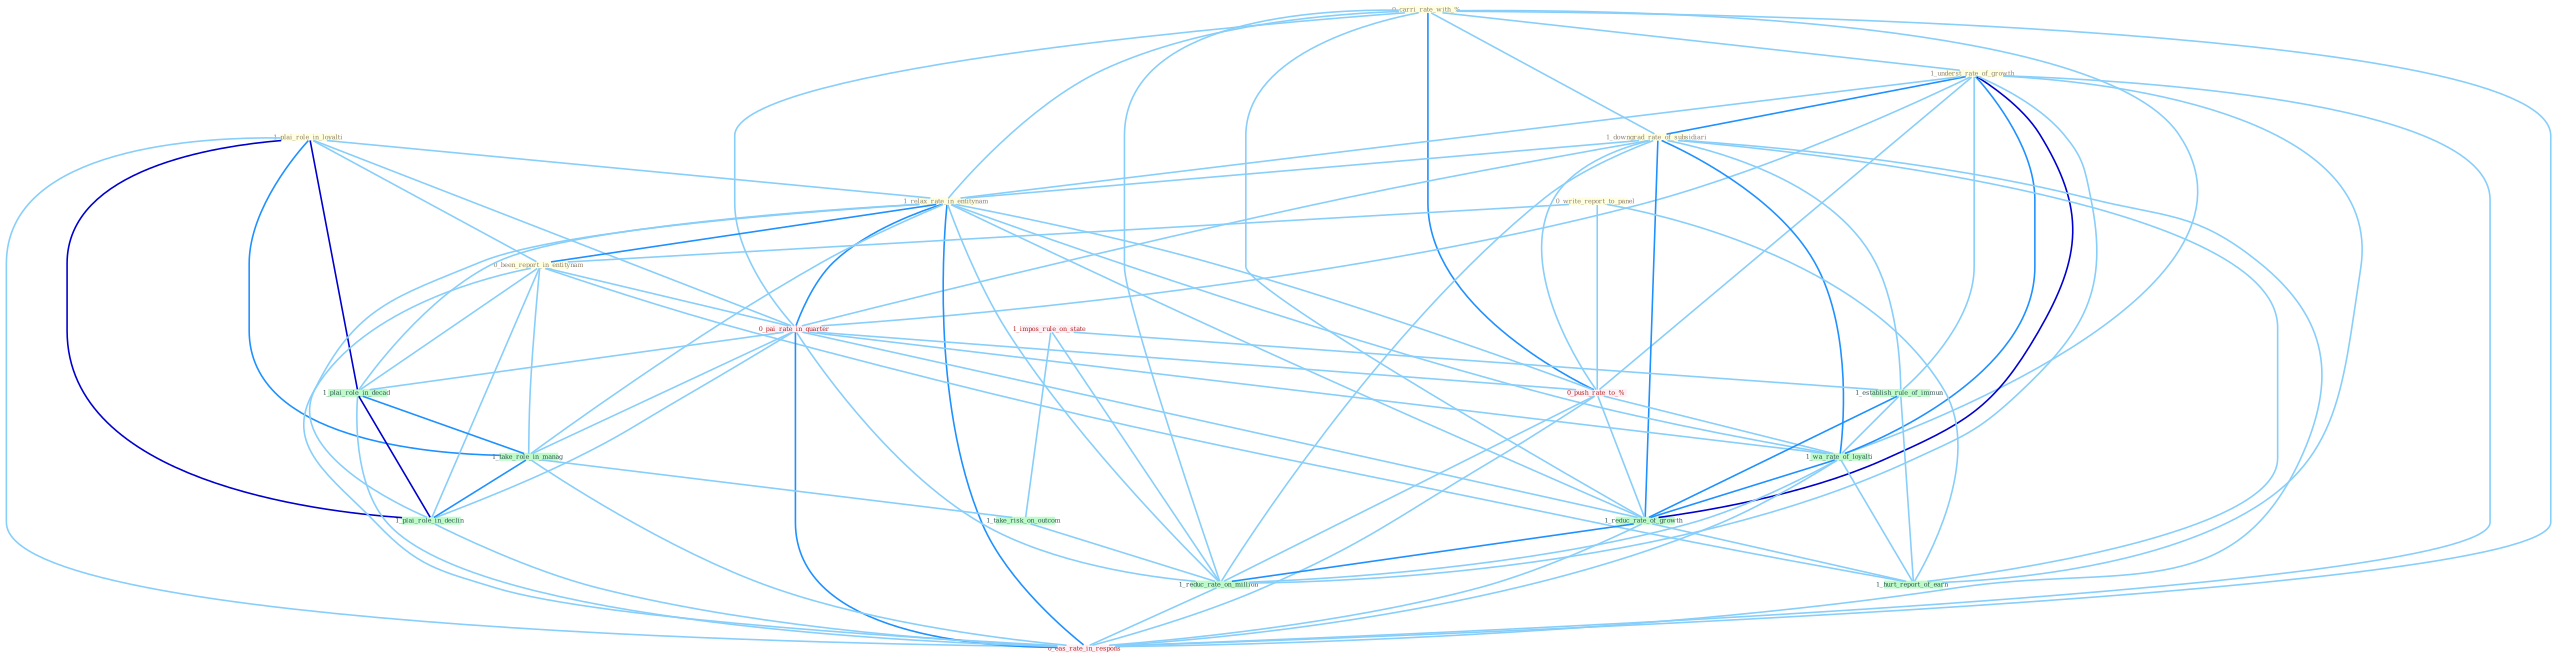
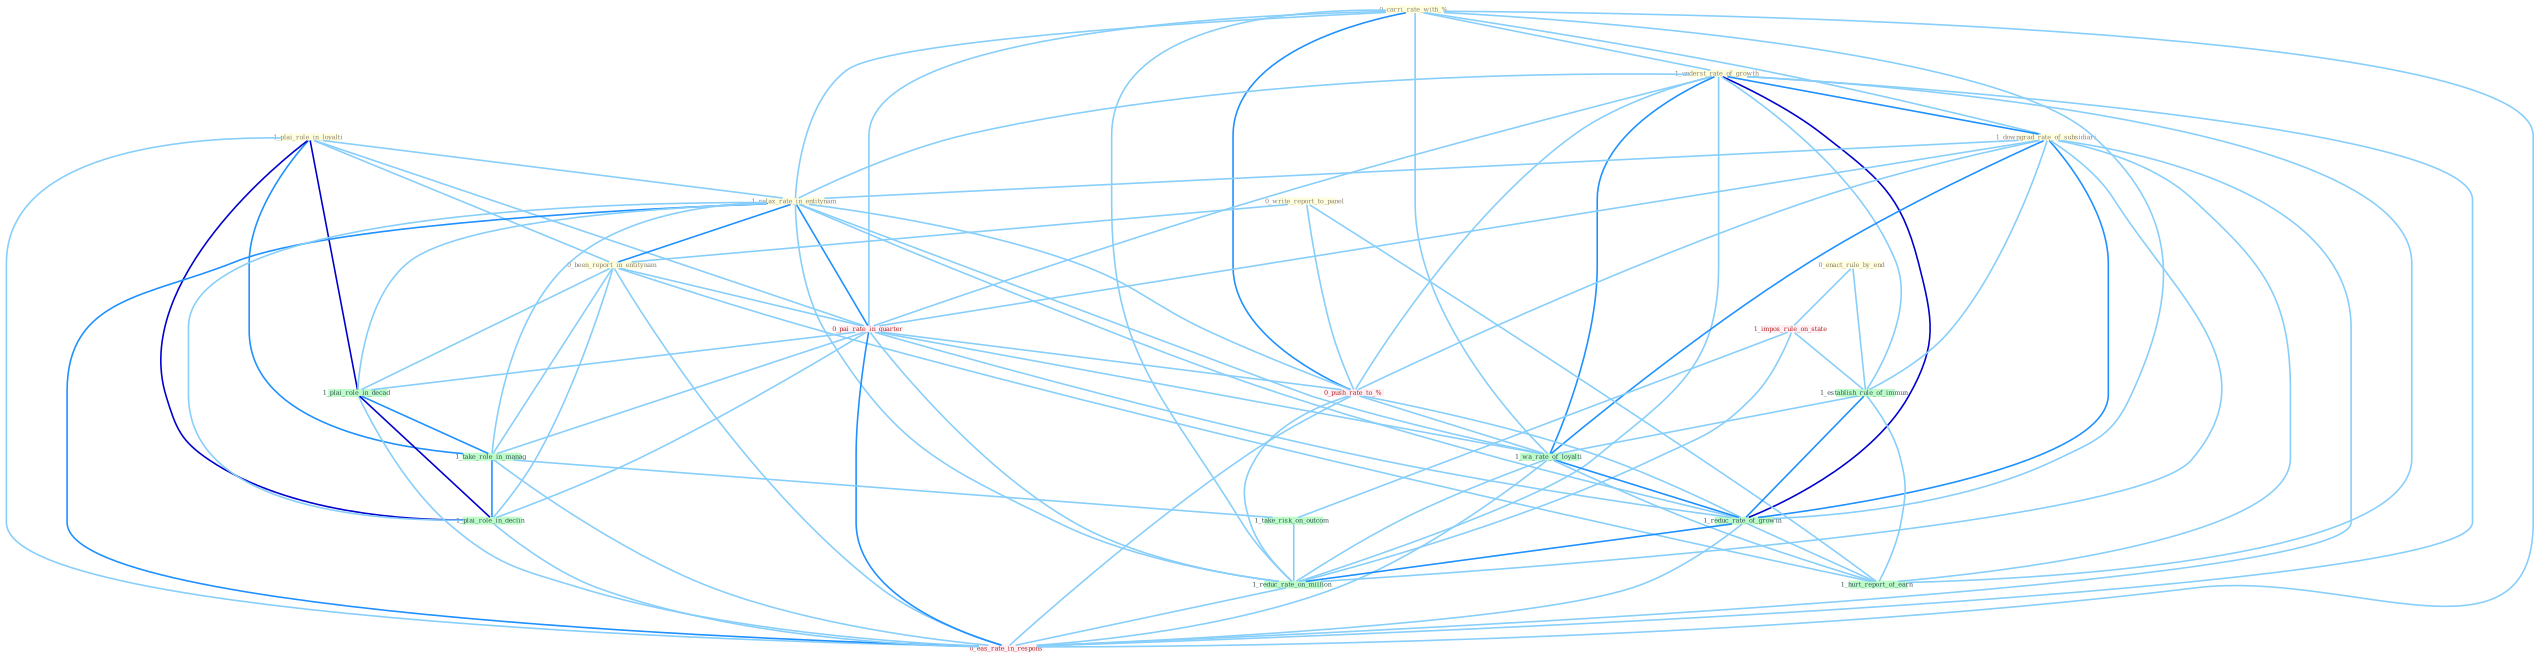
node "0_enact_rule_by_end": added
